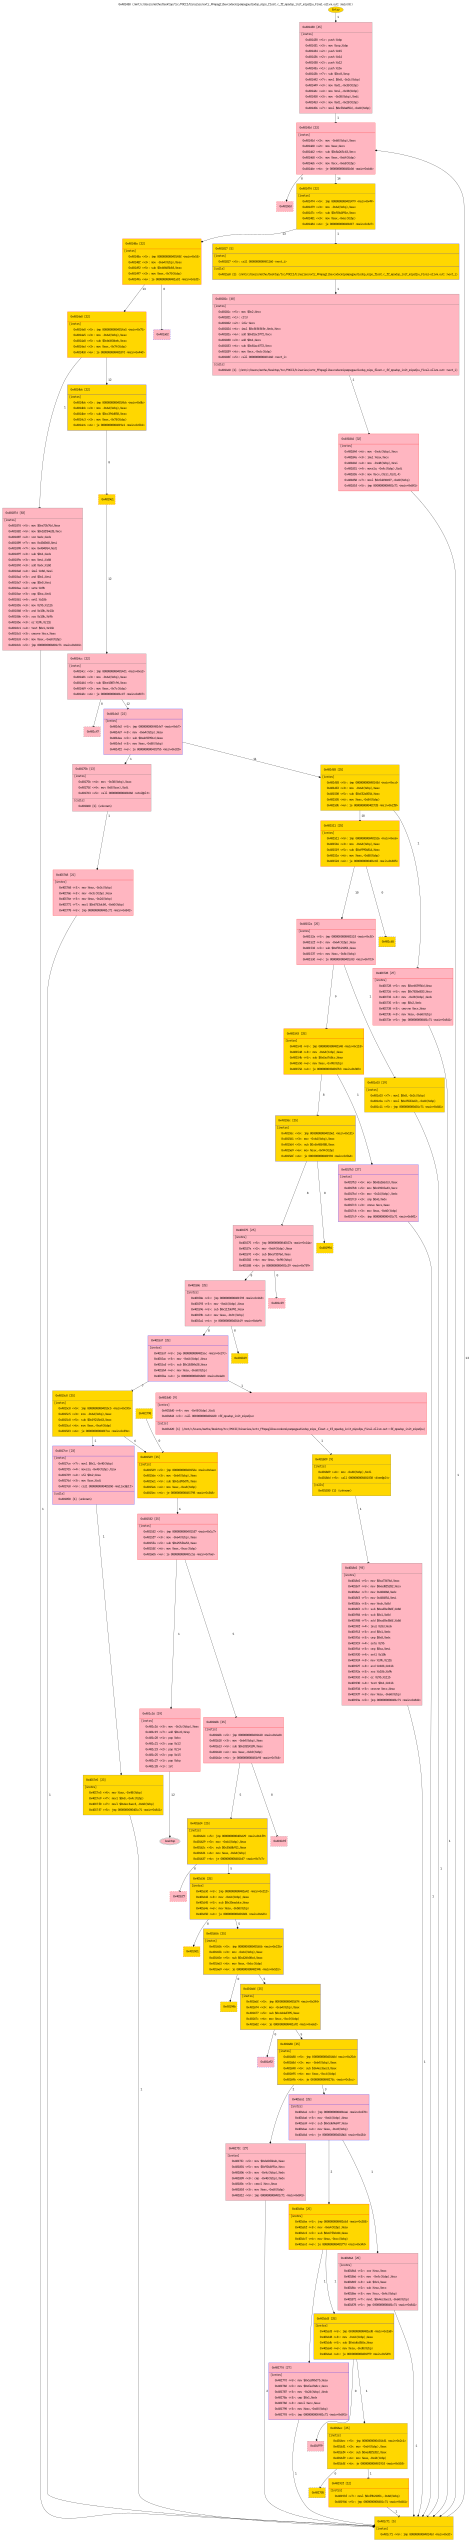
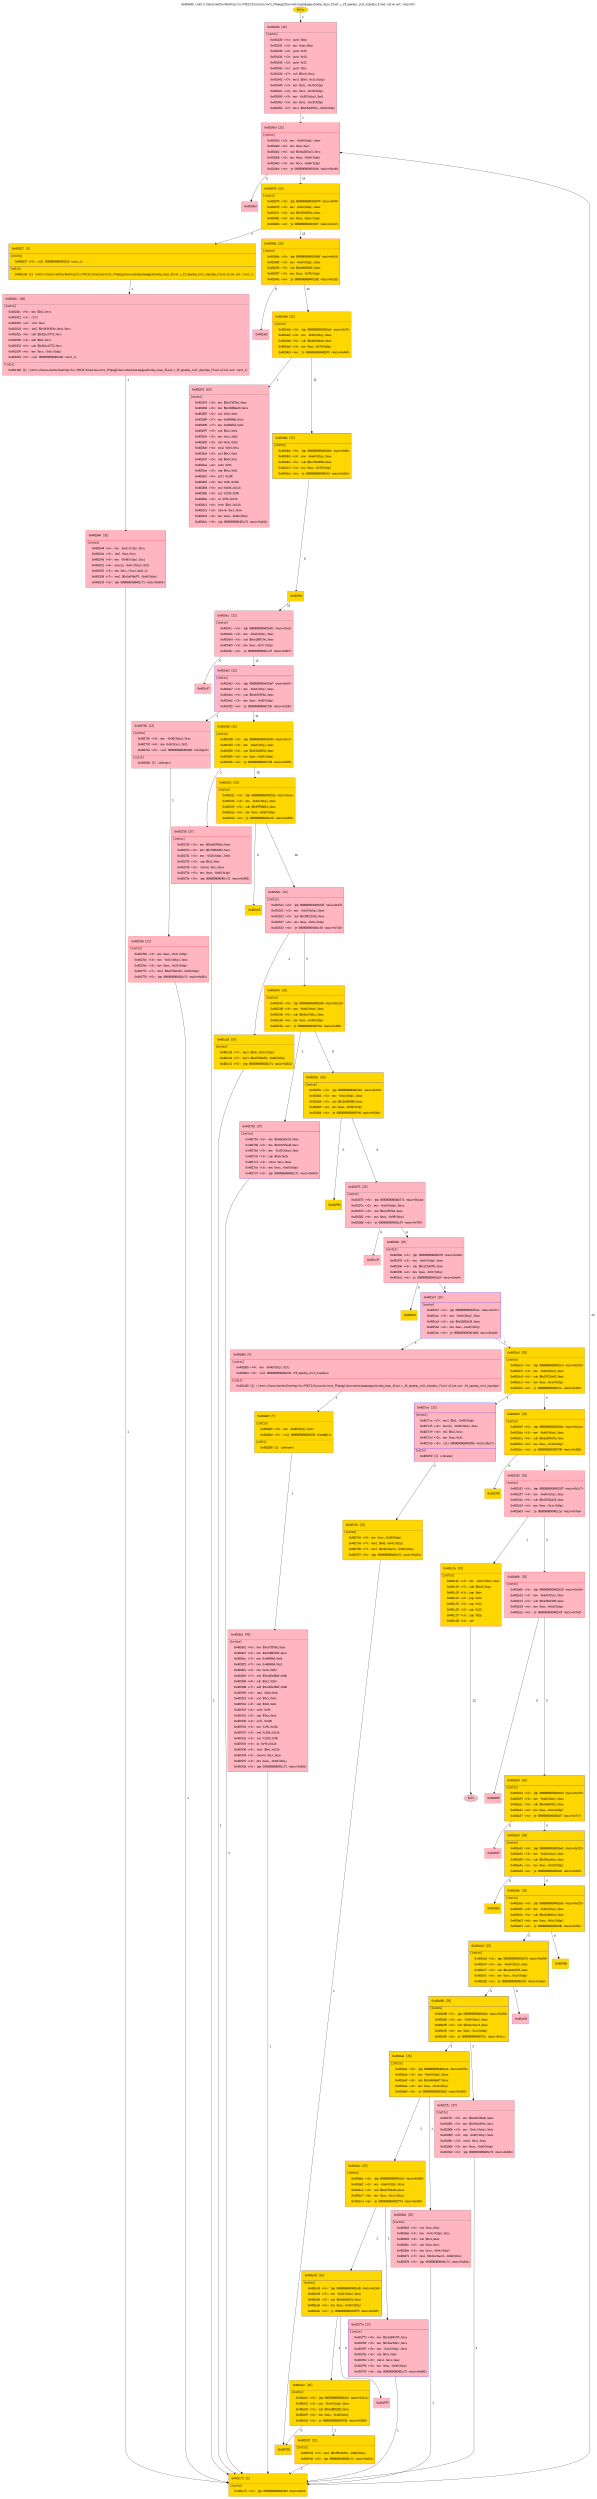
edge "0x401798" -> "0x4015d9 [25]": reversed
node "0x401c16 [19]": fillcolor lightpink -> gold
edge "0x40187d [83]" -> "0x401c71 [5]": removed, label "1"
node "Desktop": label "Desktop" -> "Exit"
node "0x4016a1 [25]": fillcolor lightpink -> gold
edge "0x4017e5 [23]" -> "0x401c71 [5]": now "0x4017e5 [23]" -> "0x401705"
